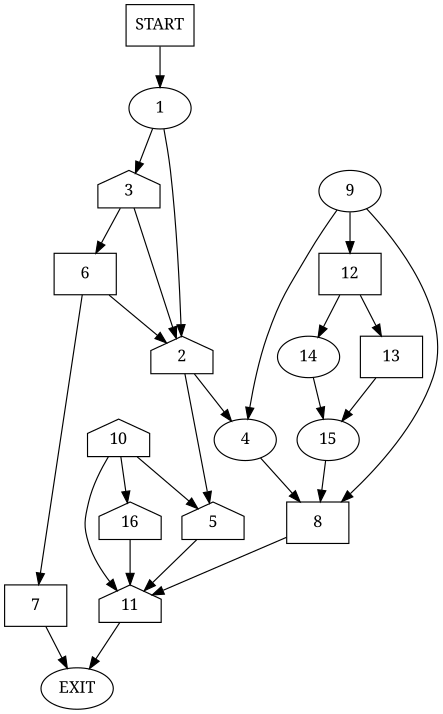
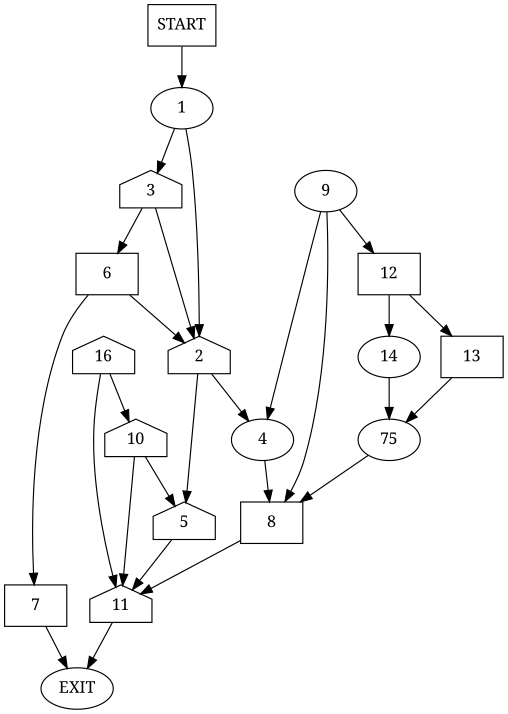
node "15": label "15" -> "75"
edge "10" -> "16": reversed
